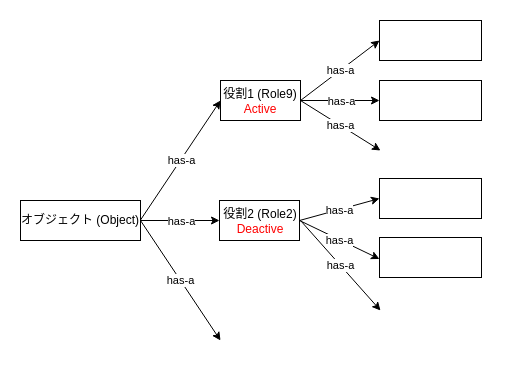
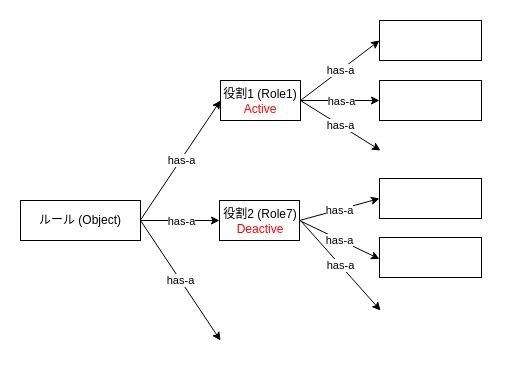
node "役割1 (Role9) Active": label "役割1 (Role9) Active" -> "役割1 (Role1) Active"
node "オブジェクト (Object)": label "オブジェクト (Object)" -> "ルール (Object)"
node "役割2 (Role2) Deactive": label "役割2 (Role2) Deactive" -> "役割2 (Role7) Deactive"
